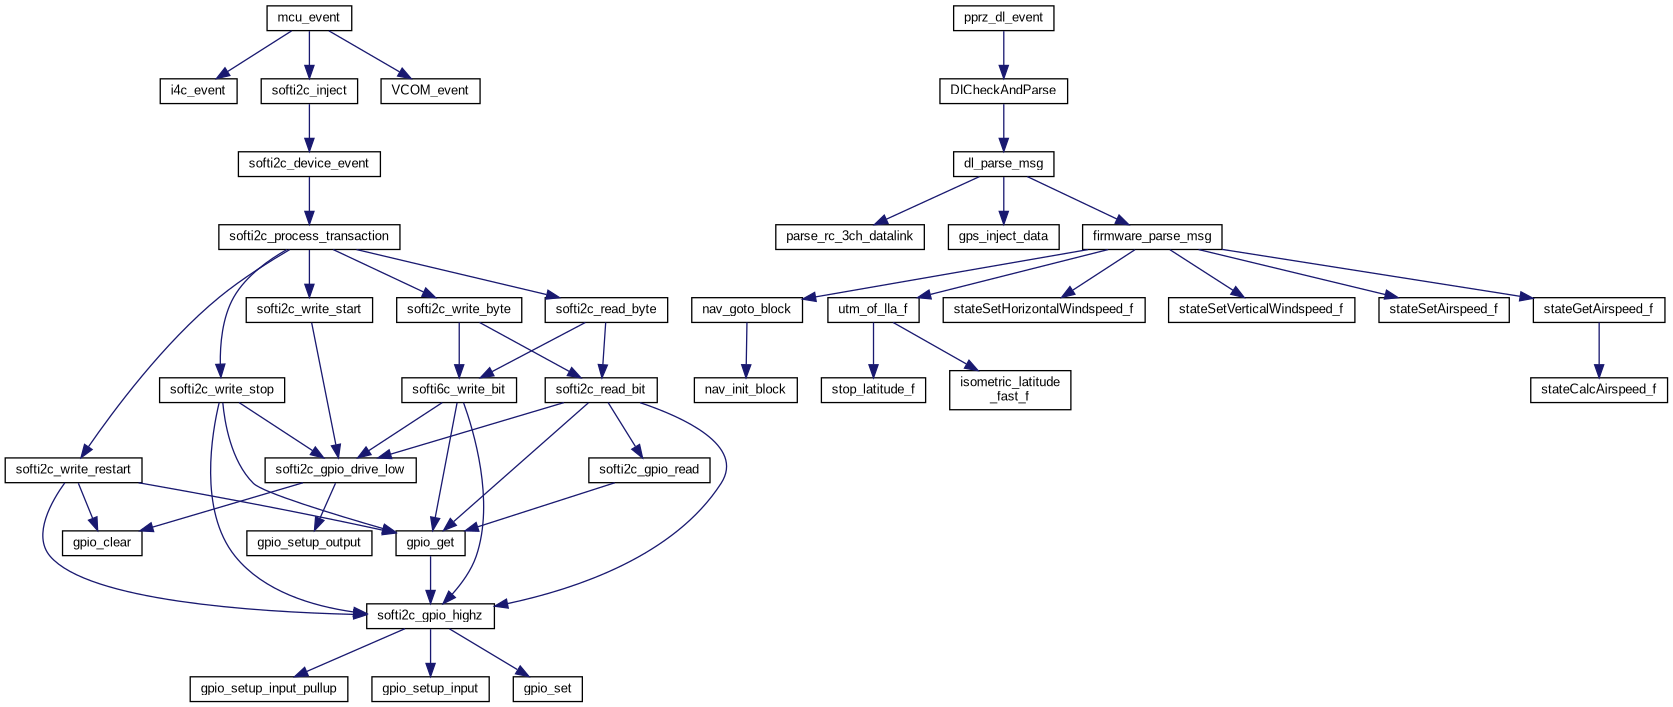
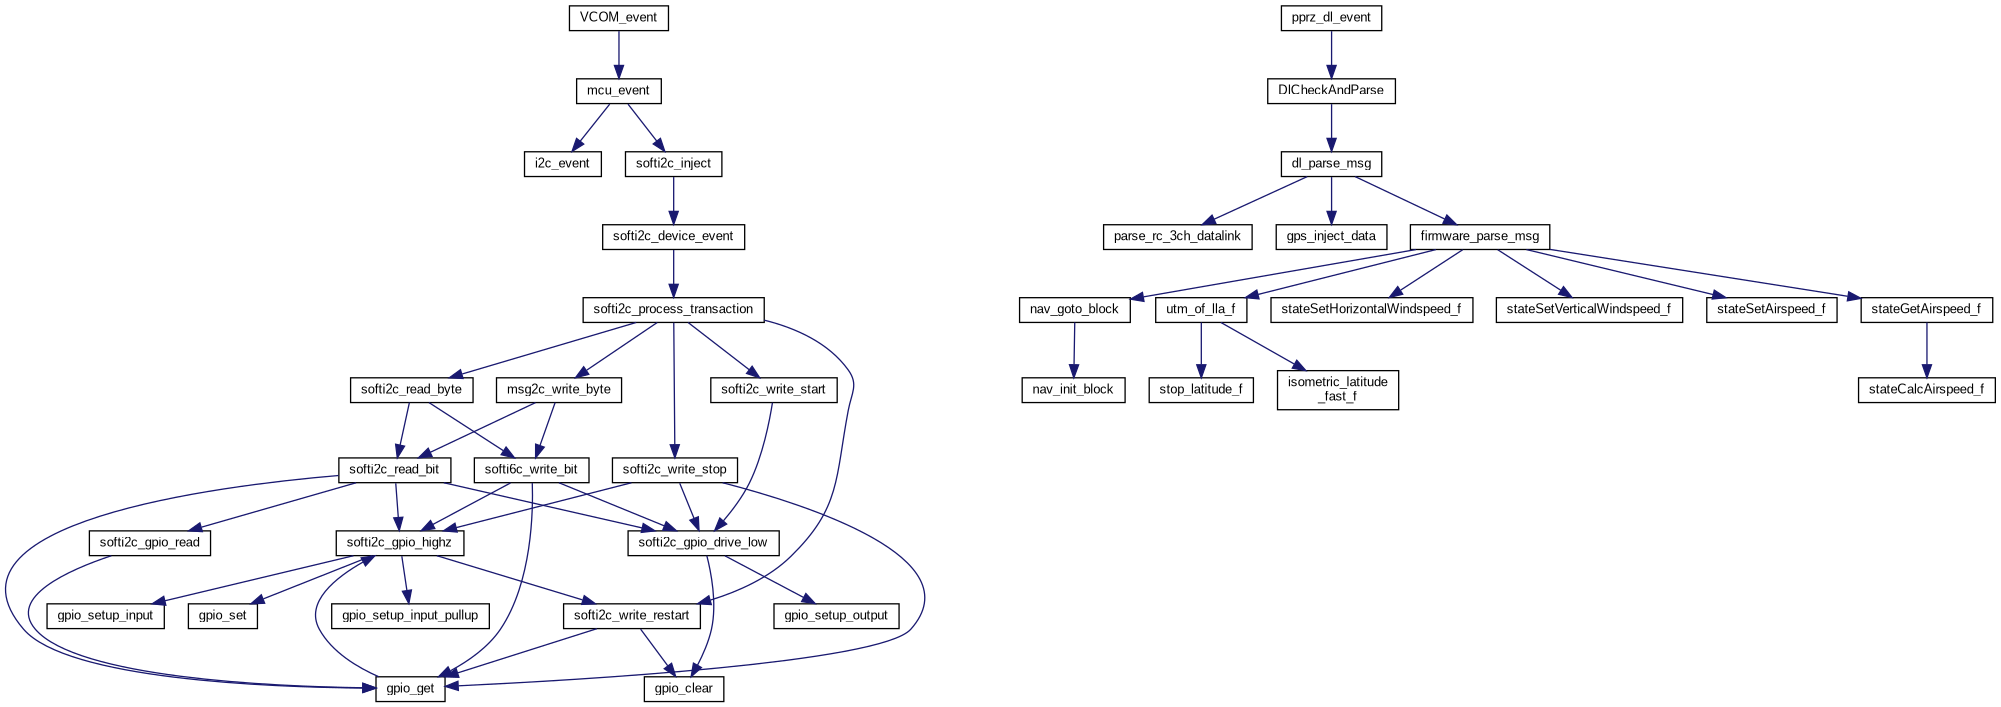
edge "mcu_event" -> "VCOM_event": reversed
node "i4c_event": label "i4c_event" -> "i2c_event"
node "softi2c_write_byte": label "softi2c_write_byte" -> "msg2c_write_byte"
edge "softi2c_write_restart" -> "softi2c_gpio_highz": reversed
